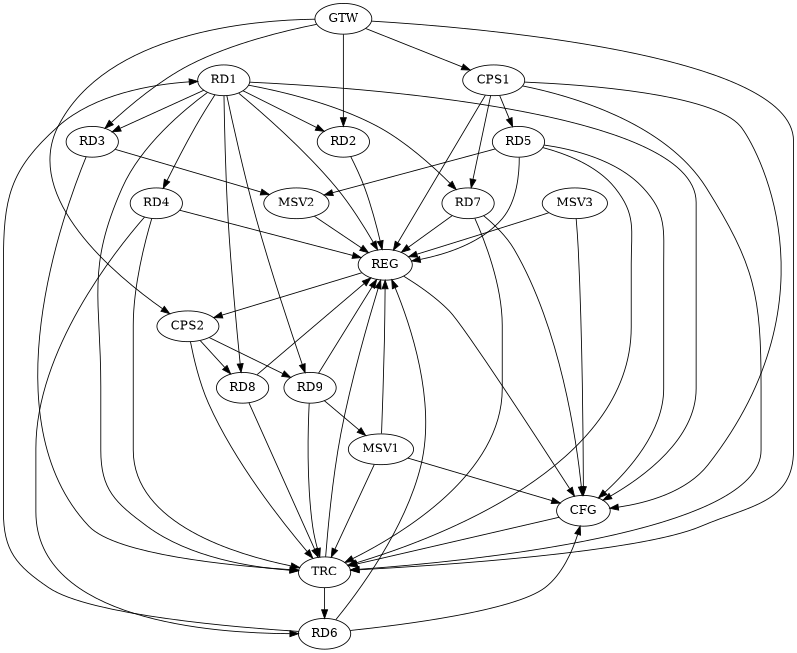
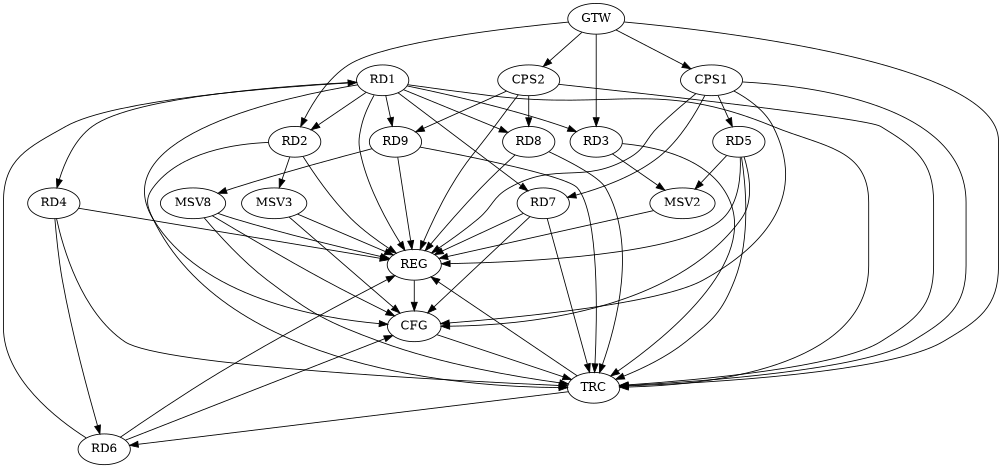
edge "RD2" -> "MSV3": added
edge "REG" -> "CPS2": reversed
edge "RD2" -> "TRC": added
node "MSV1": label "MSV1" -> "MSV8"
